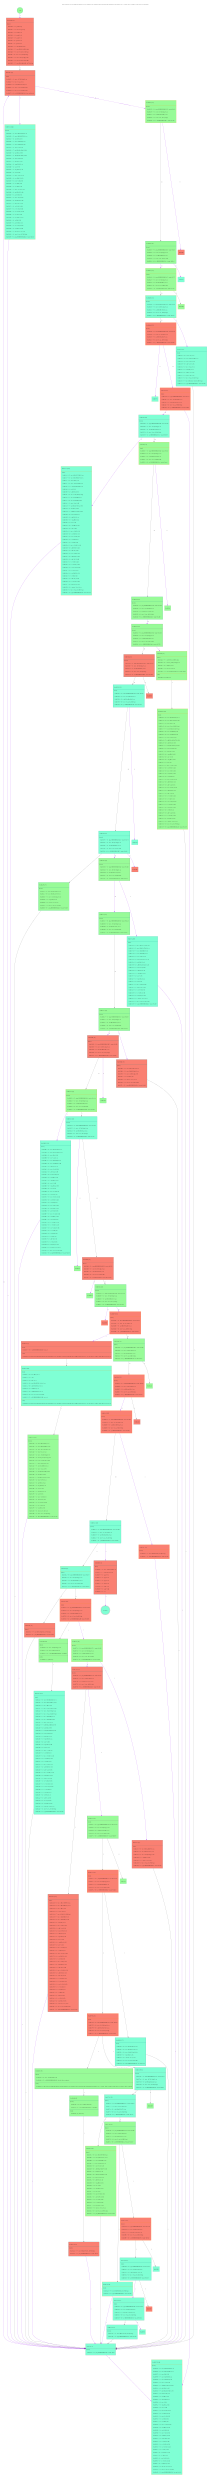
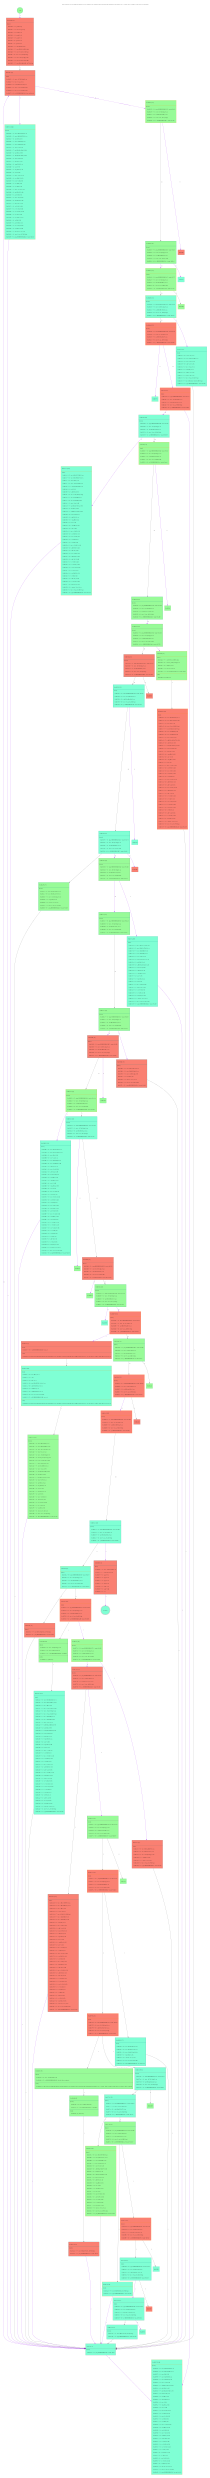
node "0x401bbb [163]": fillcolor palegreen -> salmon
node "0x402074": fillcolor salmon -> aquamarine
node "0x401ab7 [12]": removed
